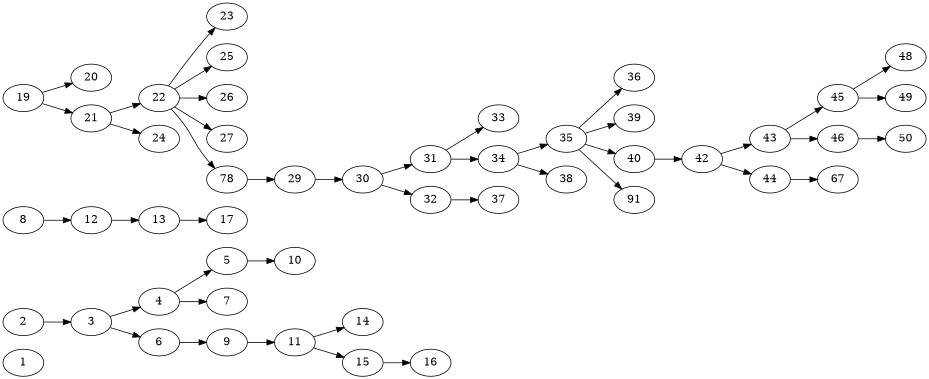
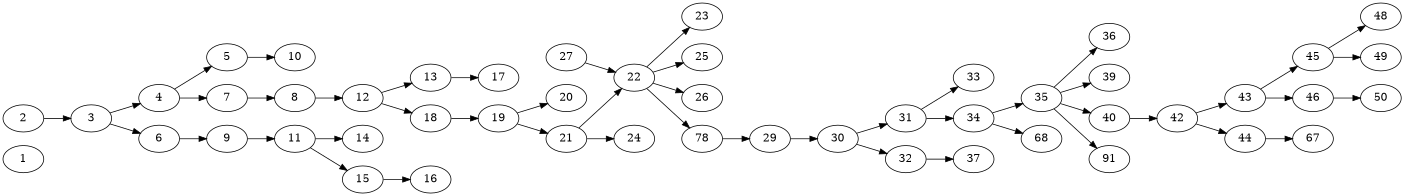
edge "7" -> "8": added
edge "22" -> "27": reversed
node "18": added
node "38": label "38" -> "68"
